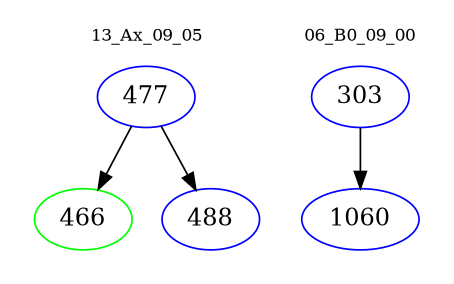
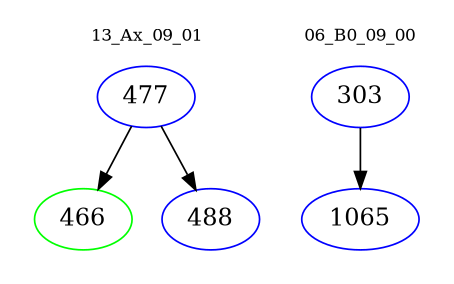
cluster "13_Ax_09_05": label "13_Ax_09_05" -> "13_Ax_09_01"
node "1060": label "1060" -> "1065"
